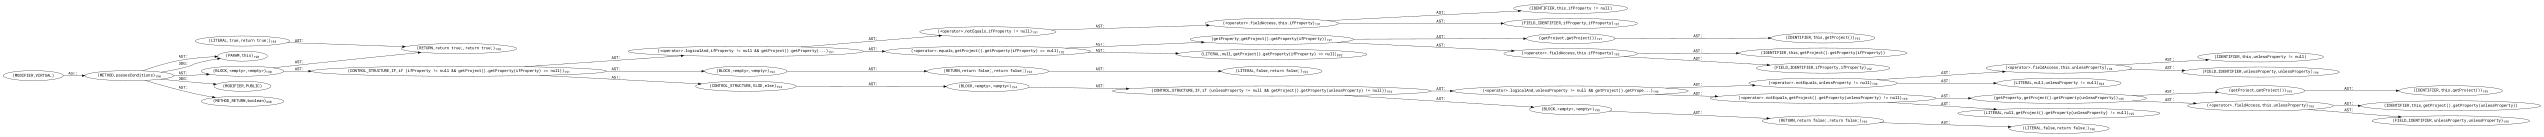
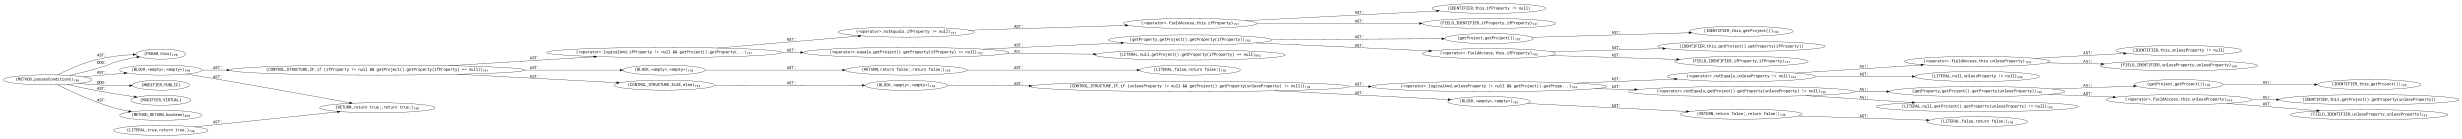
edge "(MODIFIER,VIRTUAL)" -> "(METHOD,passesConditions)": reversed
